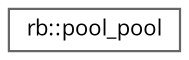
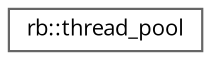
node "rb::pool_pool": label "rb::pool_pool" -> "rb::thread_pool"
